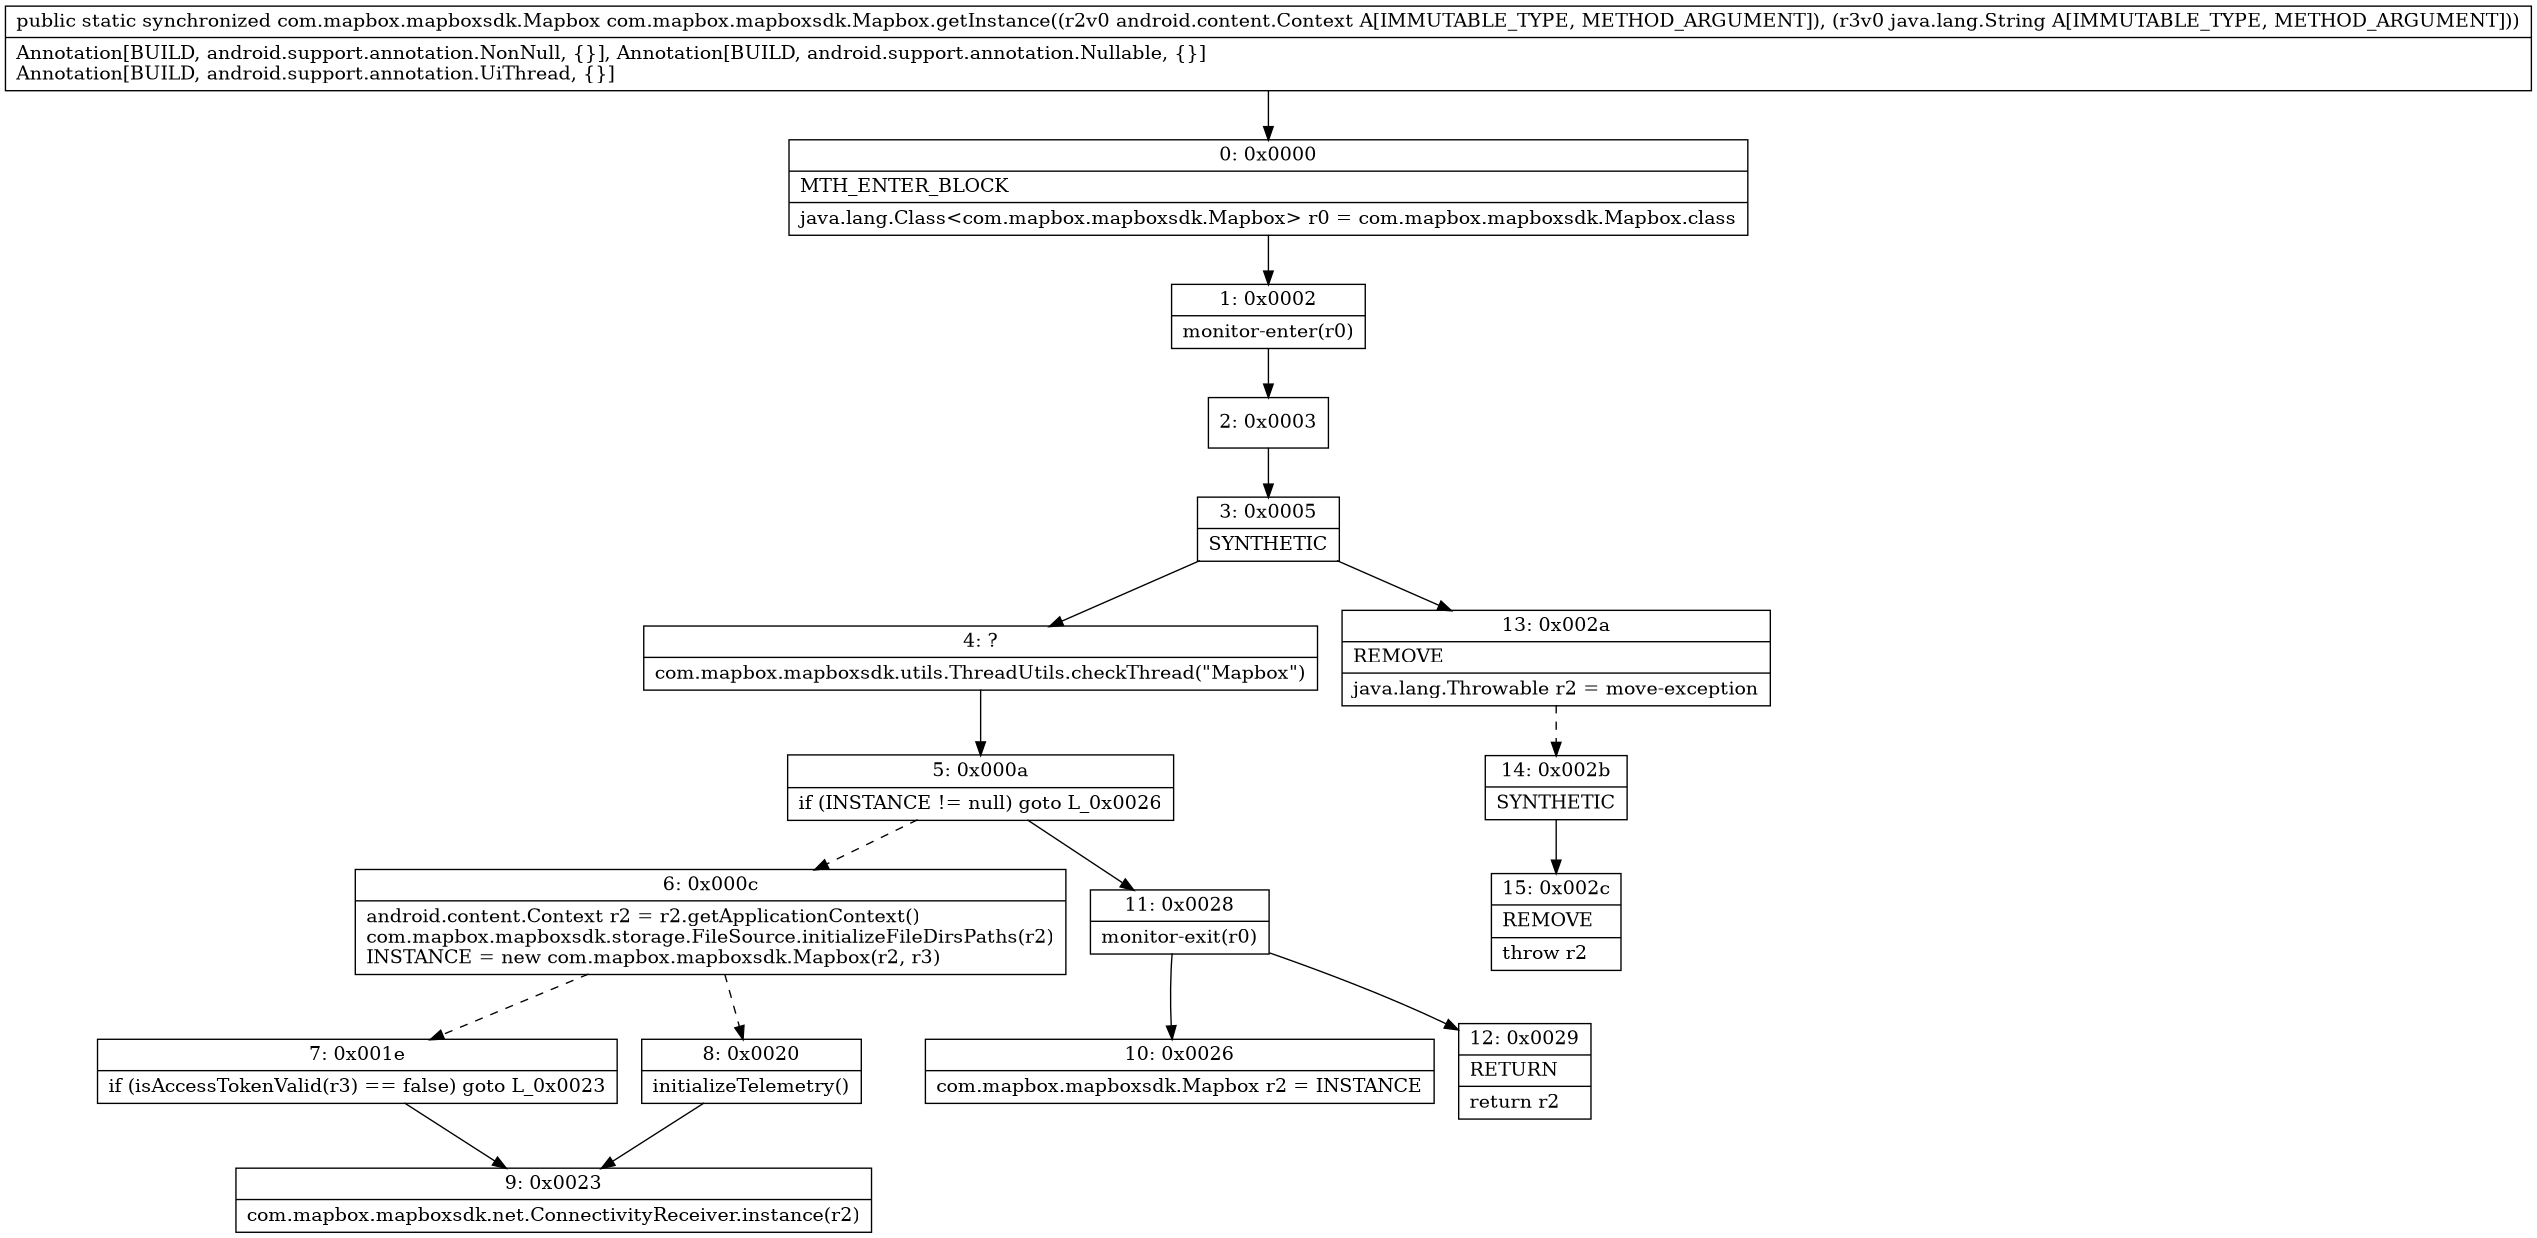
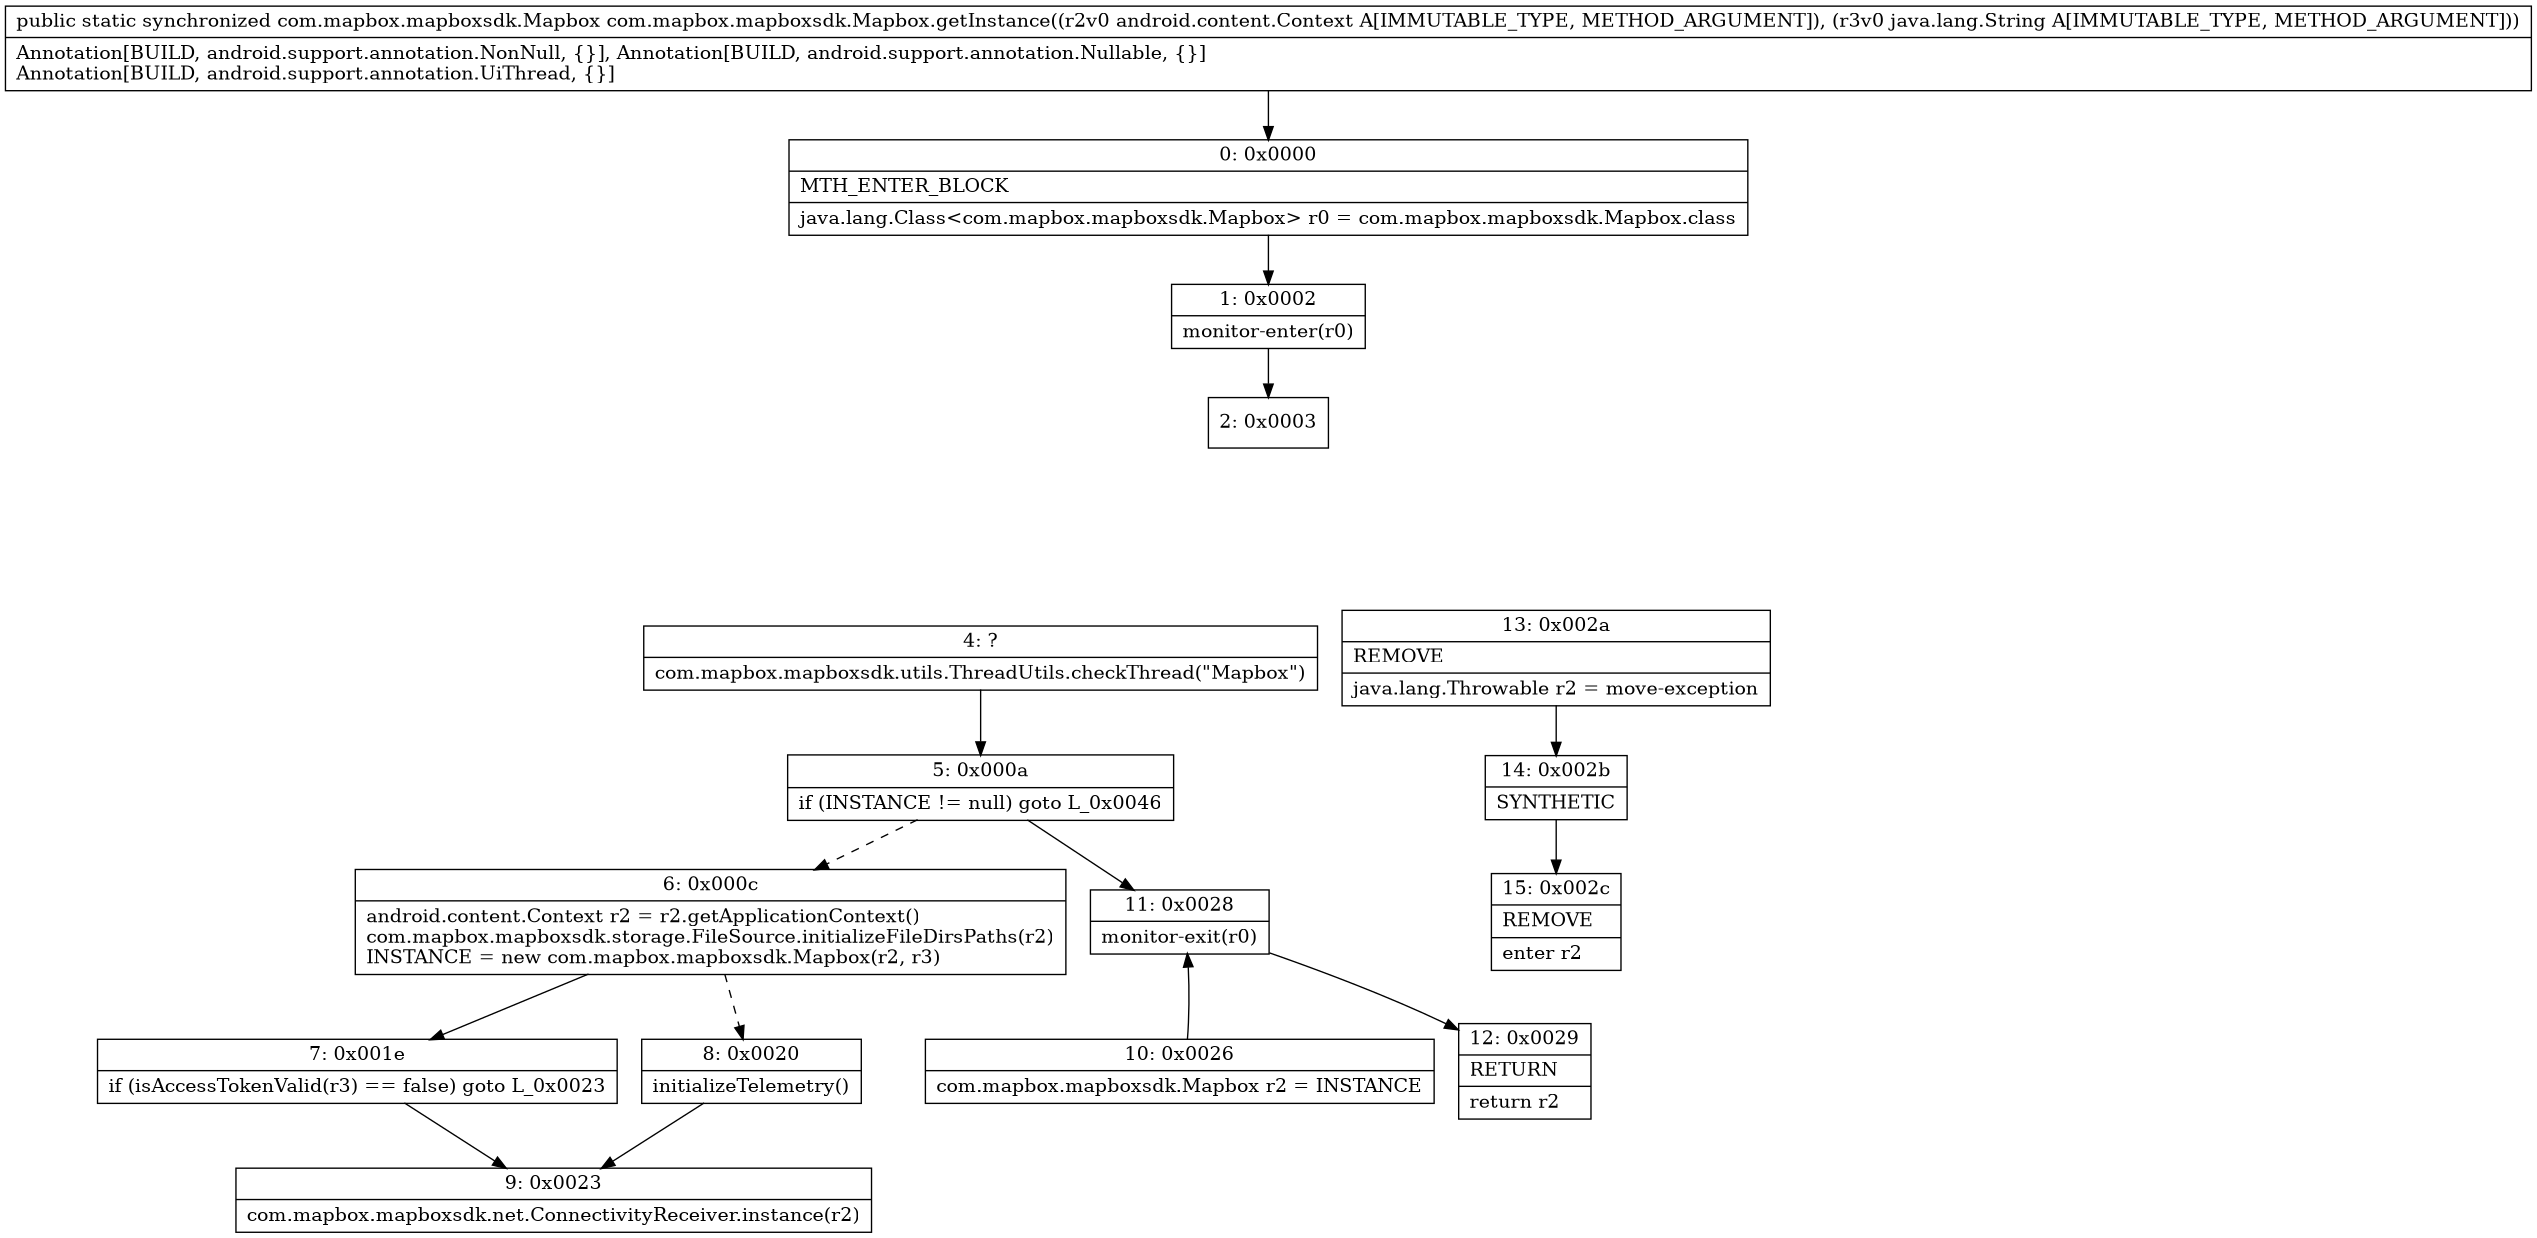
node "3: 0x0005": removed
edge "13: 0x002a" -> "14: 0x002b": style dashed -> solid
node "5: 0x000a": text "if (INSTANCE != null) goto L_0x0026" -> "if (INSTANCE != null) goto L_0x0046"
node "15: 0x002c": text "throw r2" -> "enter r2"
edge "11: 0x0028" -> "10: 0x0026": reversed
edge "6: 0x000c" -> "7: 0x001e": style dashed -> solid
